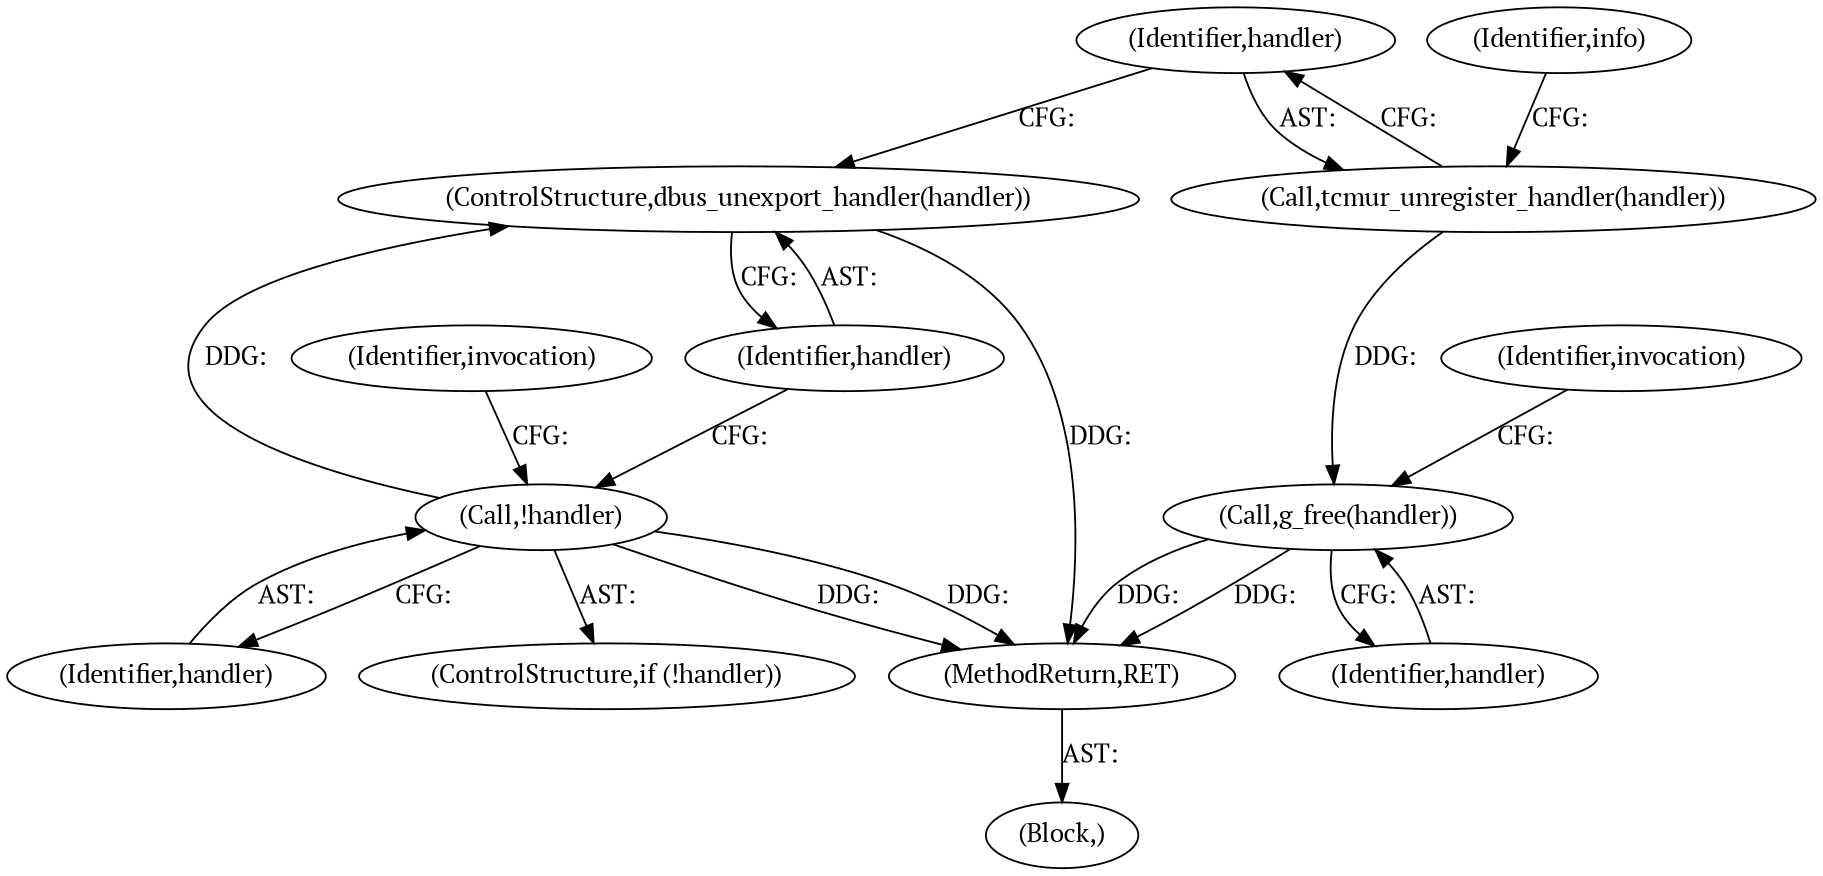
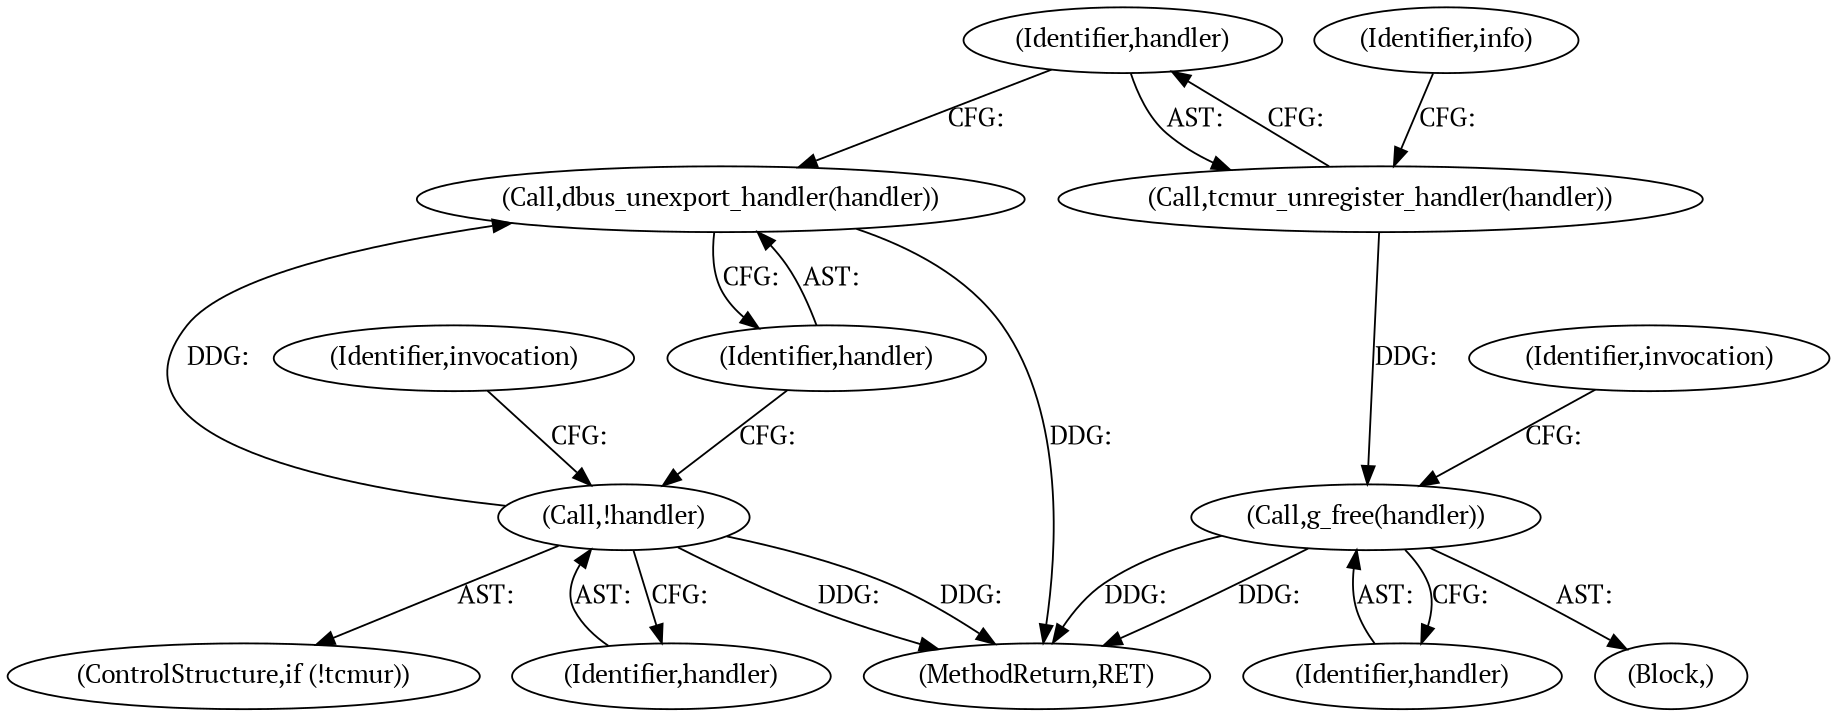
node "(ControlStructure,dbus_unexport_handler(handler))": label "(ControlStructure,dbus_unexport_handler(handler))" -> "(Call,dbus_unexport_handler(handler))"
node "(ControlStructure,if (!handler))": label "(ControlStructure,if (!handler))" -> "(ControlStructure,if (!tcmur))"
edge "(MethodReturn,RET)" -> "(Block,)": now "(Call,g_free(handler))" -> "(Block,)"
